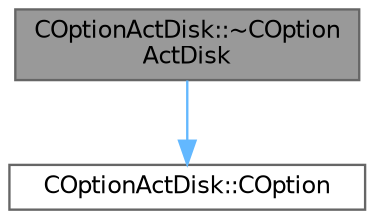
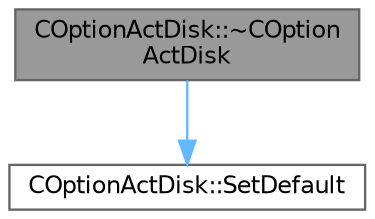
node "COptionActDisk::COption": label "COptionActDisk::COption" -> "COptionActDisk::SetDefault"
